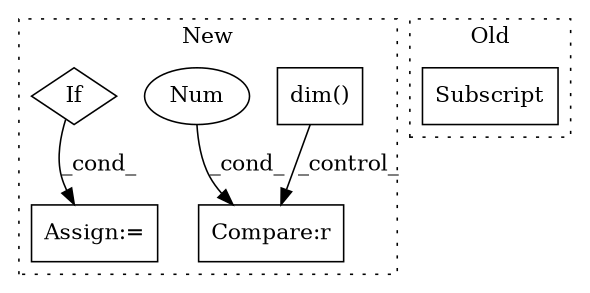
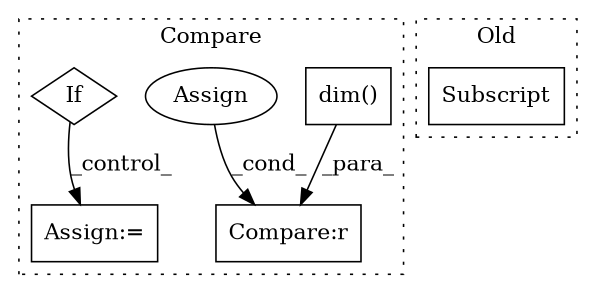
cluster "New": label "New" -> "Compare"
node "Num": label "Num" -> "Assign"
edge "If" -> "Assign:=": label "_cond_" -> "_control_"
edge "dim()" -> "Compare:r": label "_control_" -> "_para_"
